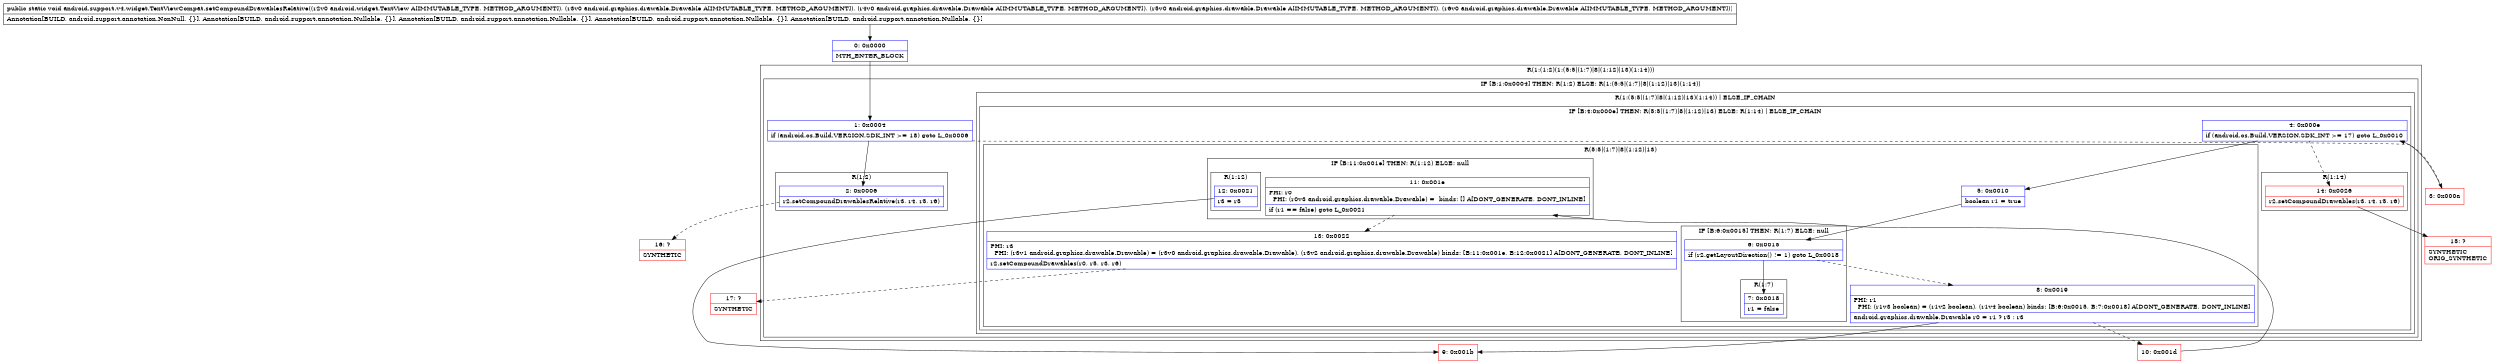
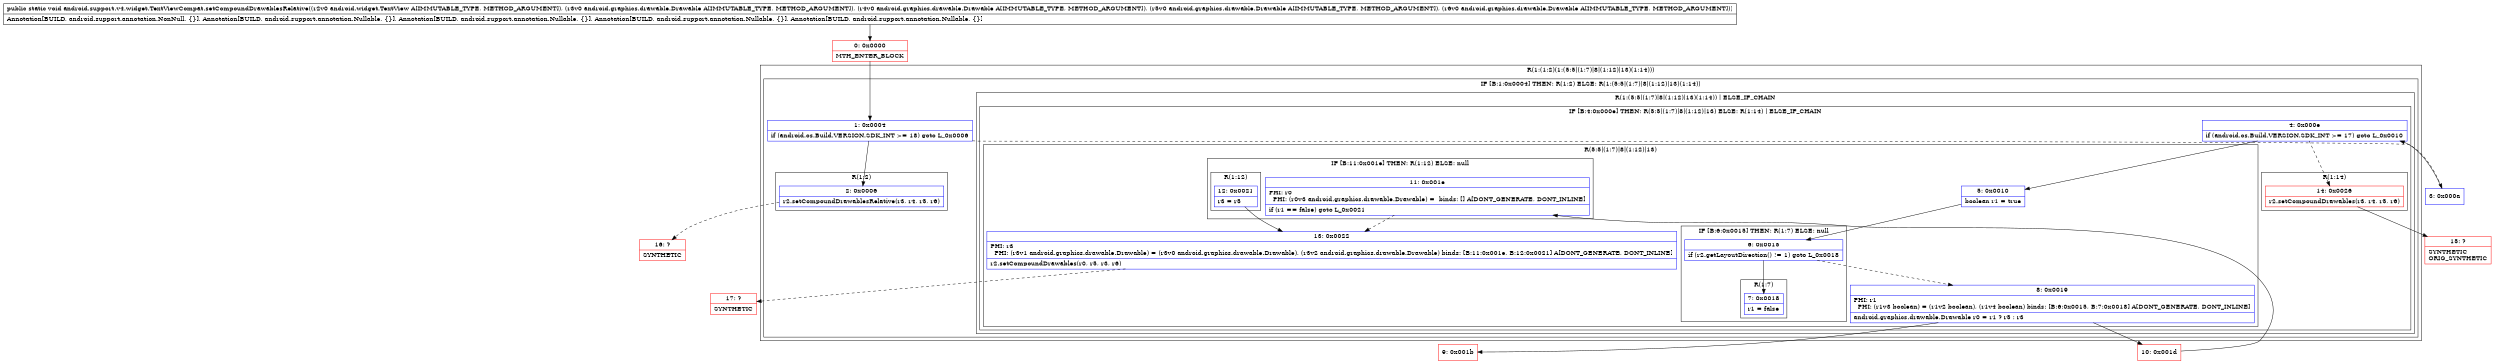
node "0: 0x0000": color blue -> red
node "3: 0x000a": color red -> blue
edge "8: 0x0019" -> "10: 0x001d": style dashed -> solid
edge "12: 0x0021" -> "9: 0x001b": now "12: 0x0021" -> "13: 0x0022"
